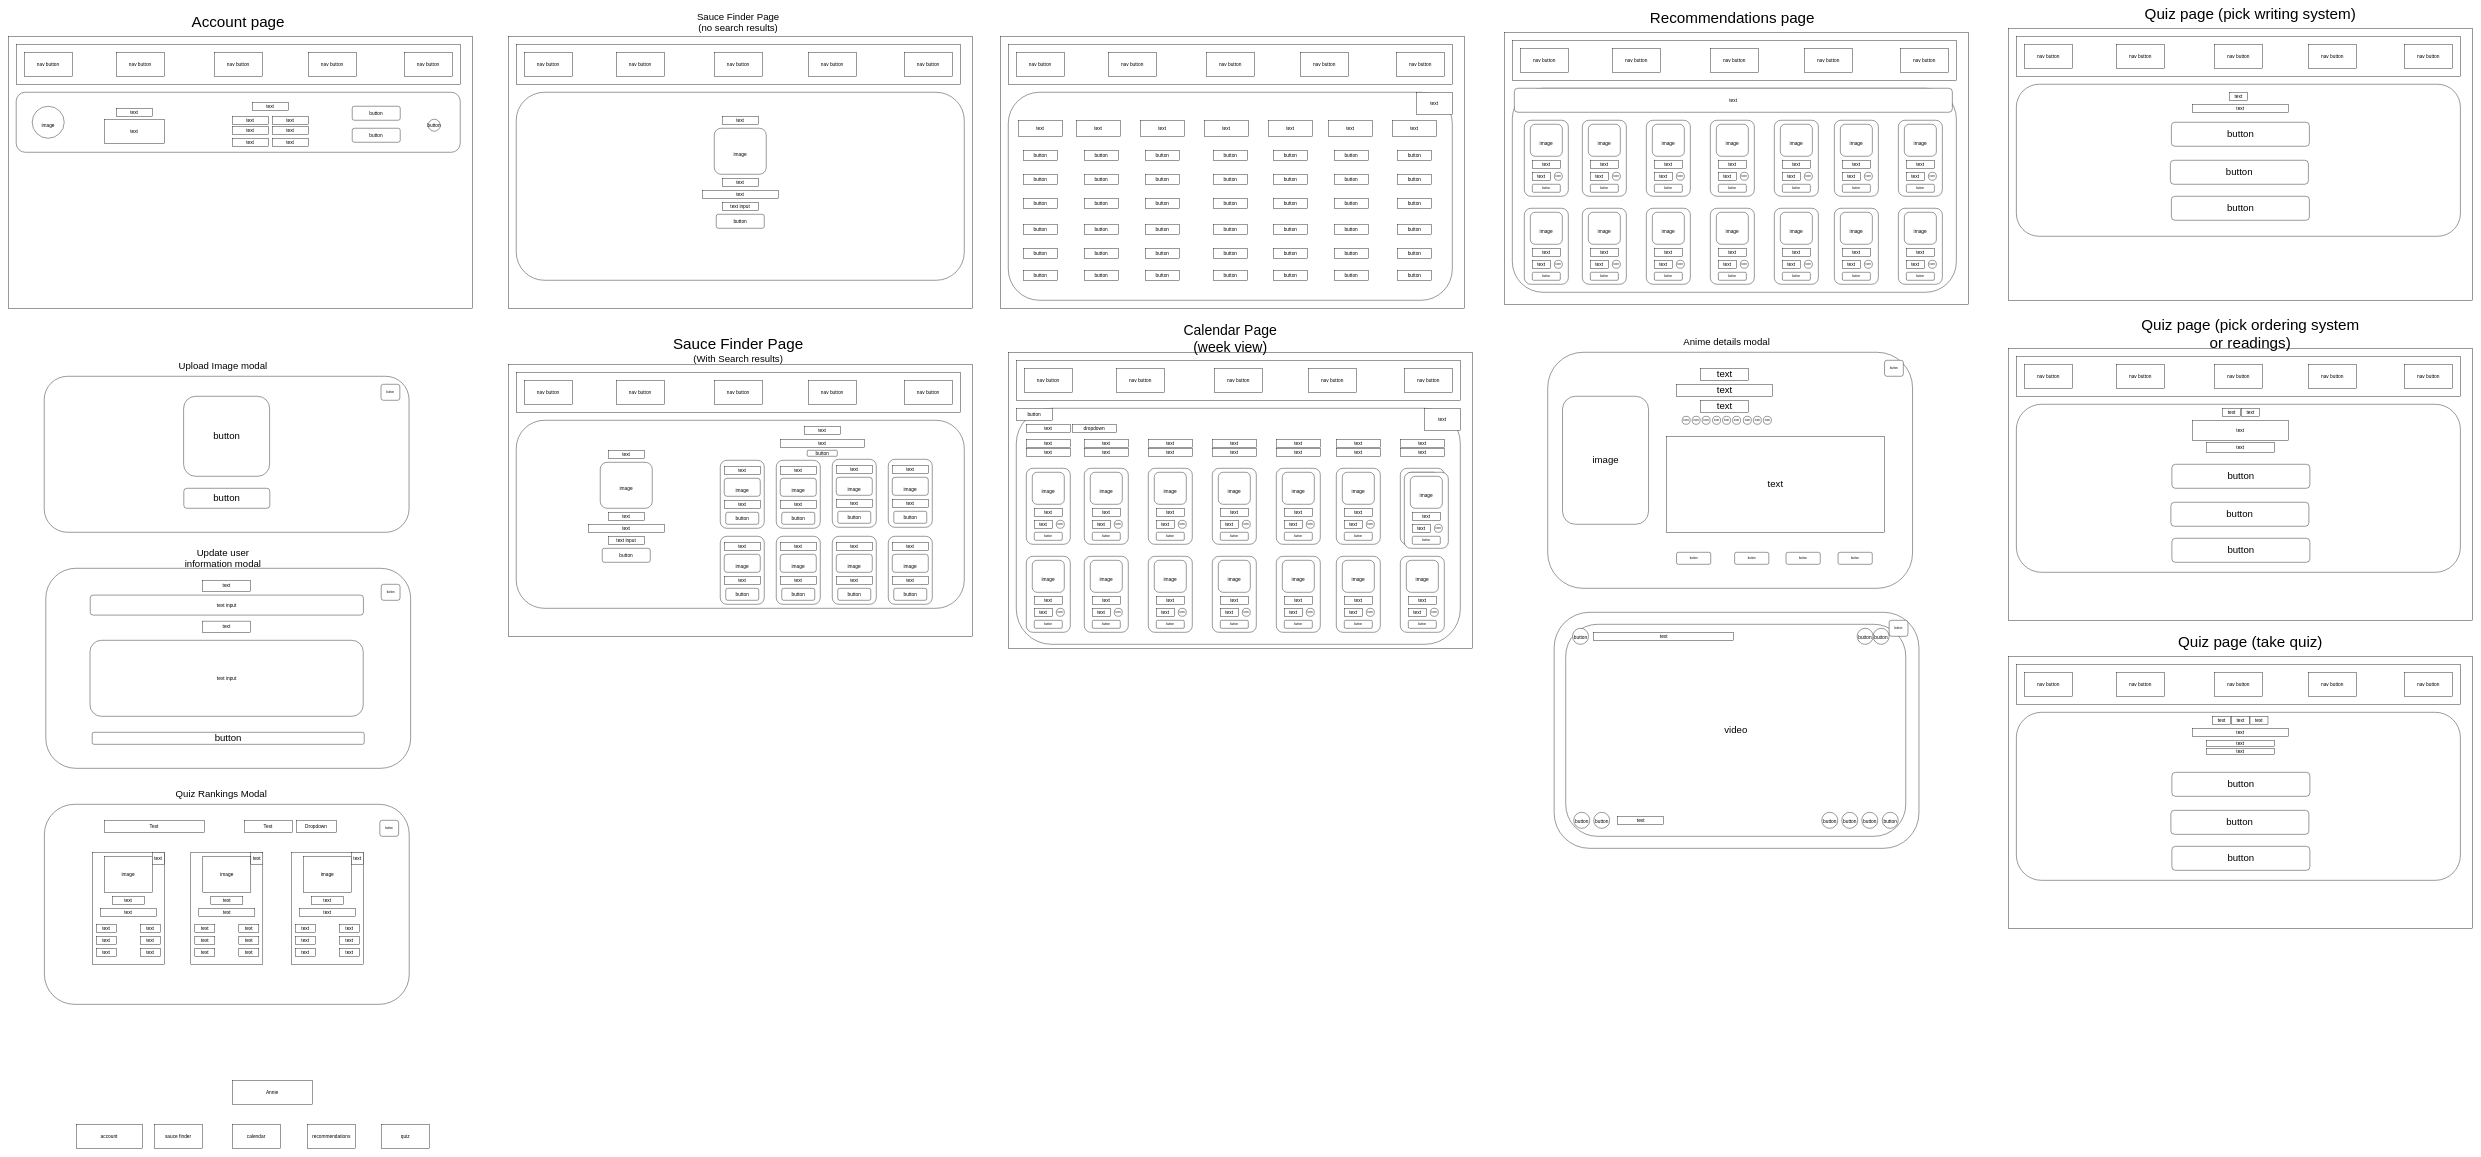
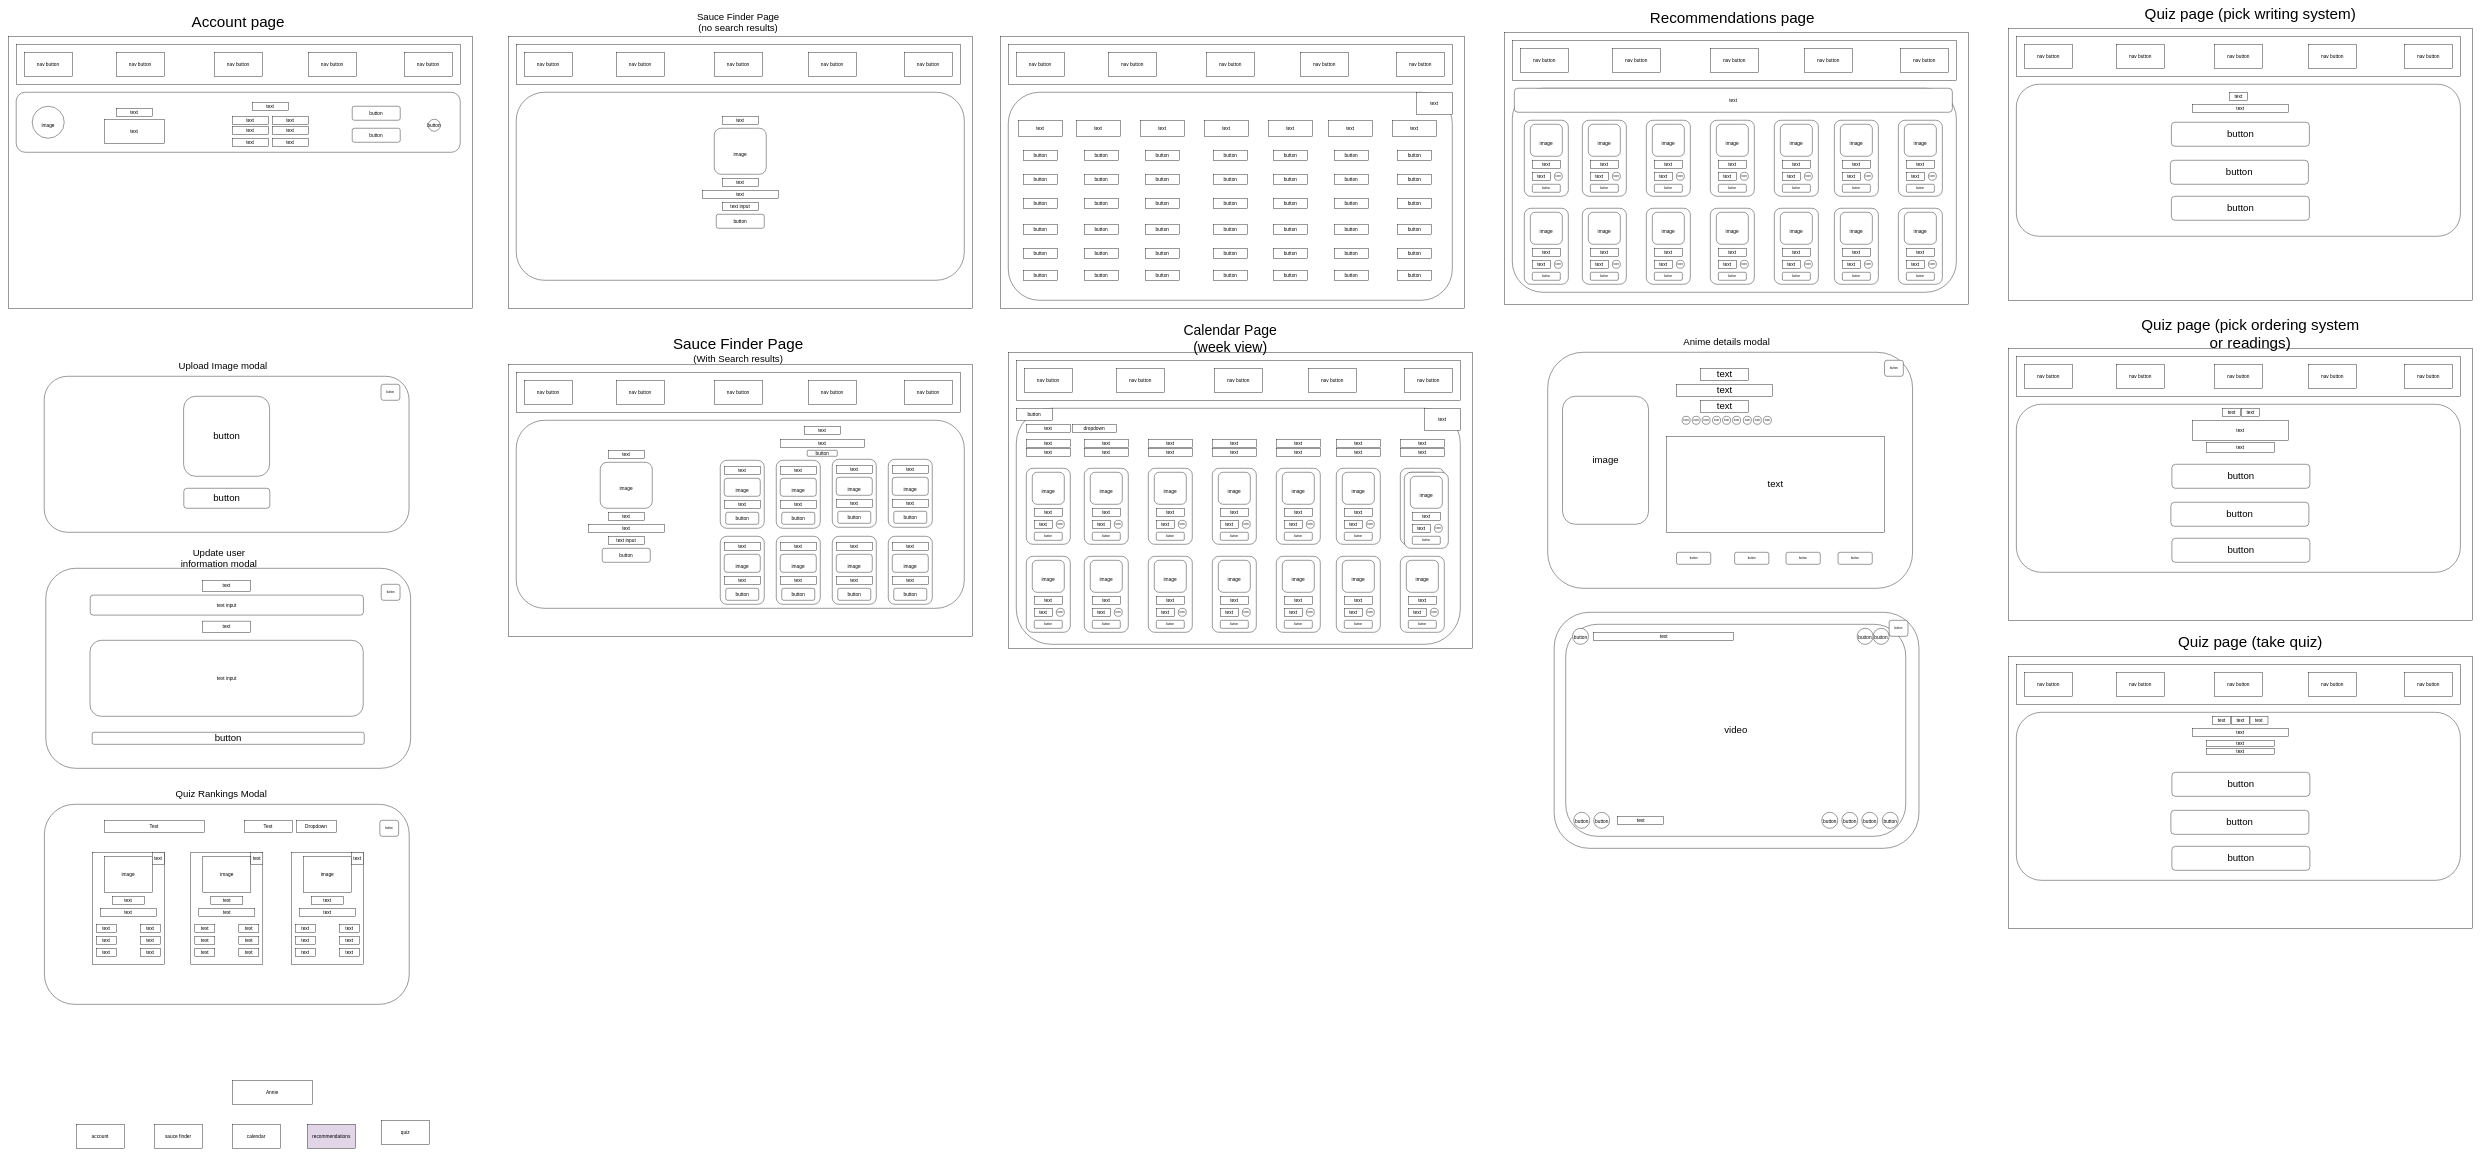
node "Update user information modal": moved (223, 558) -> (219, 558)
node "account": size 66x24 -> 48x24
node "recommendations": fillcolor #ffffff -> #e1d5e7
node "quiz": moved (405, 1136) -> (405, 1132)
